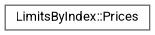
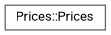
node "LimitsByIndex::Prices": label "LimitsByIndex::Prices" -> "Prices::Prices"
